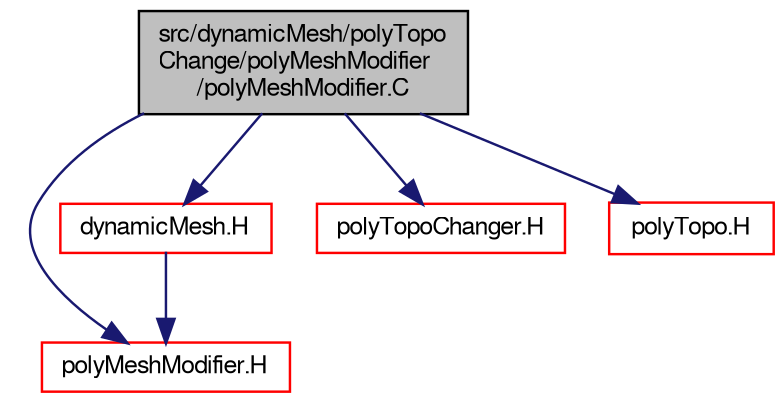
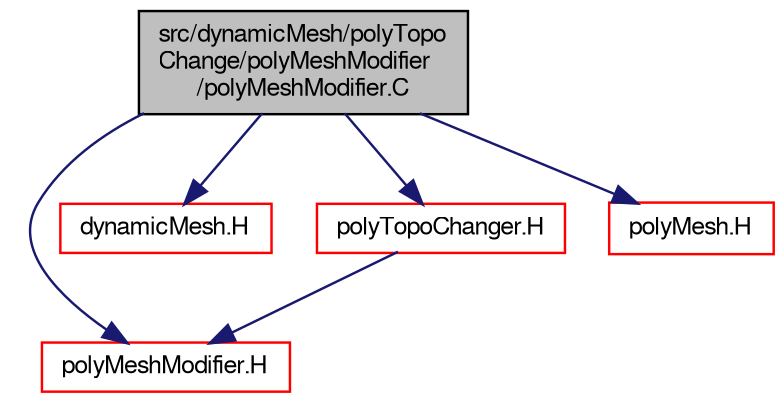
node "polyTopo.H": label "polyTopo.H" -> "polyMesh.H"
edge "dynamicMesh.H" -> "polyMeshModifier.H": now "polyTopoChanger.H" -> "polyMeshModifier.H"
